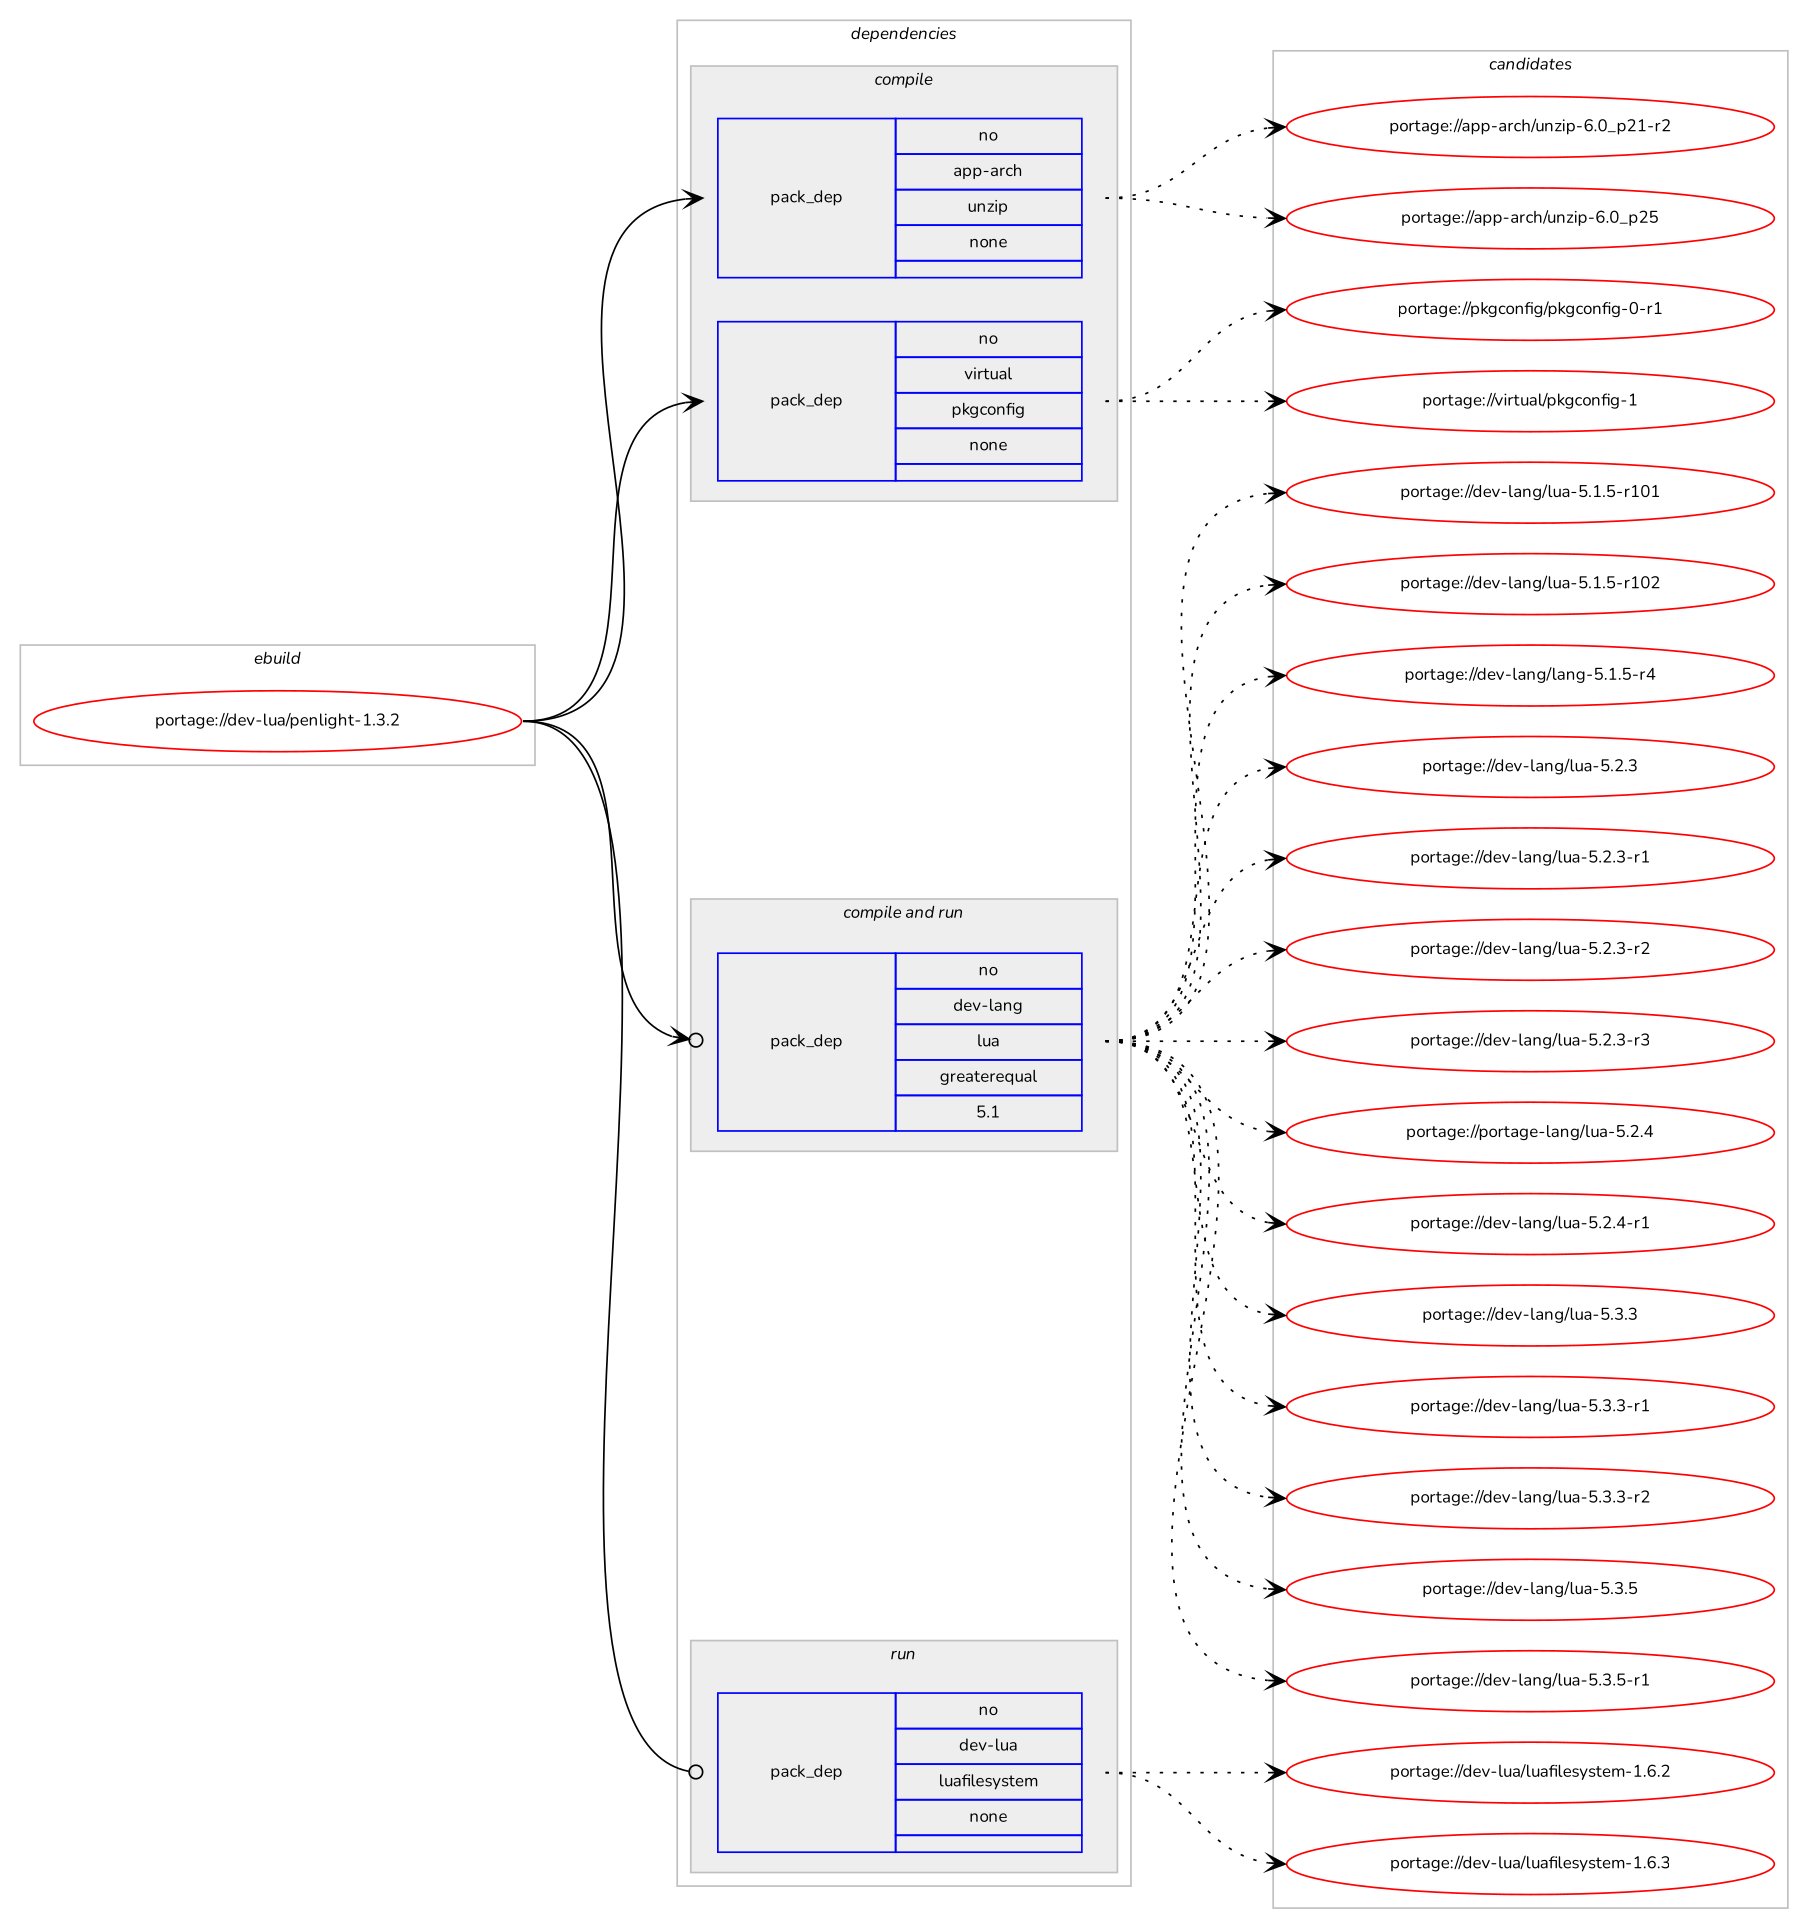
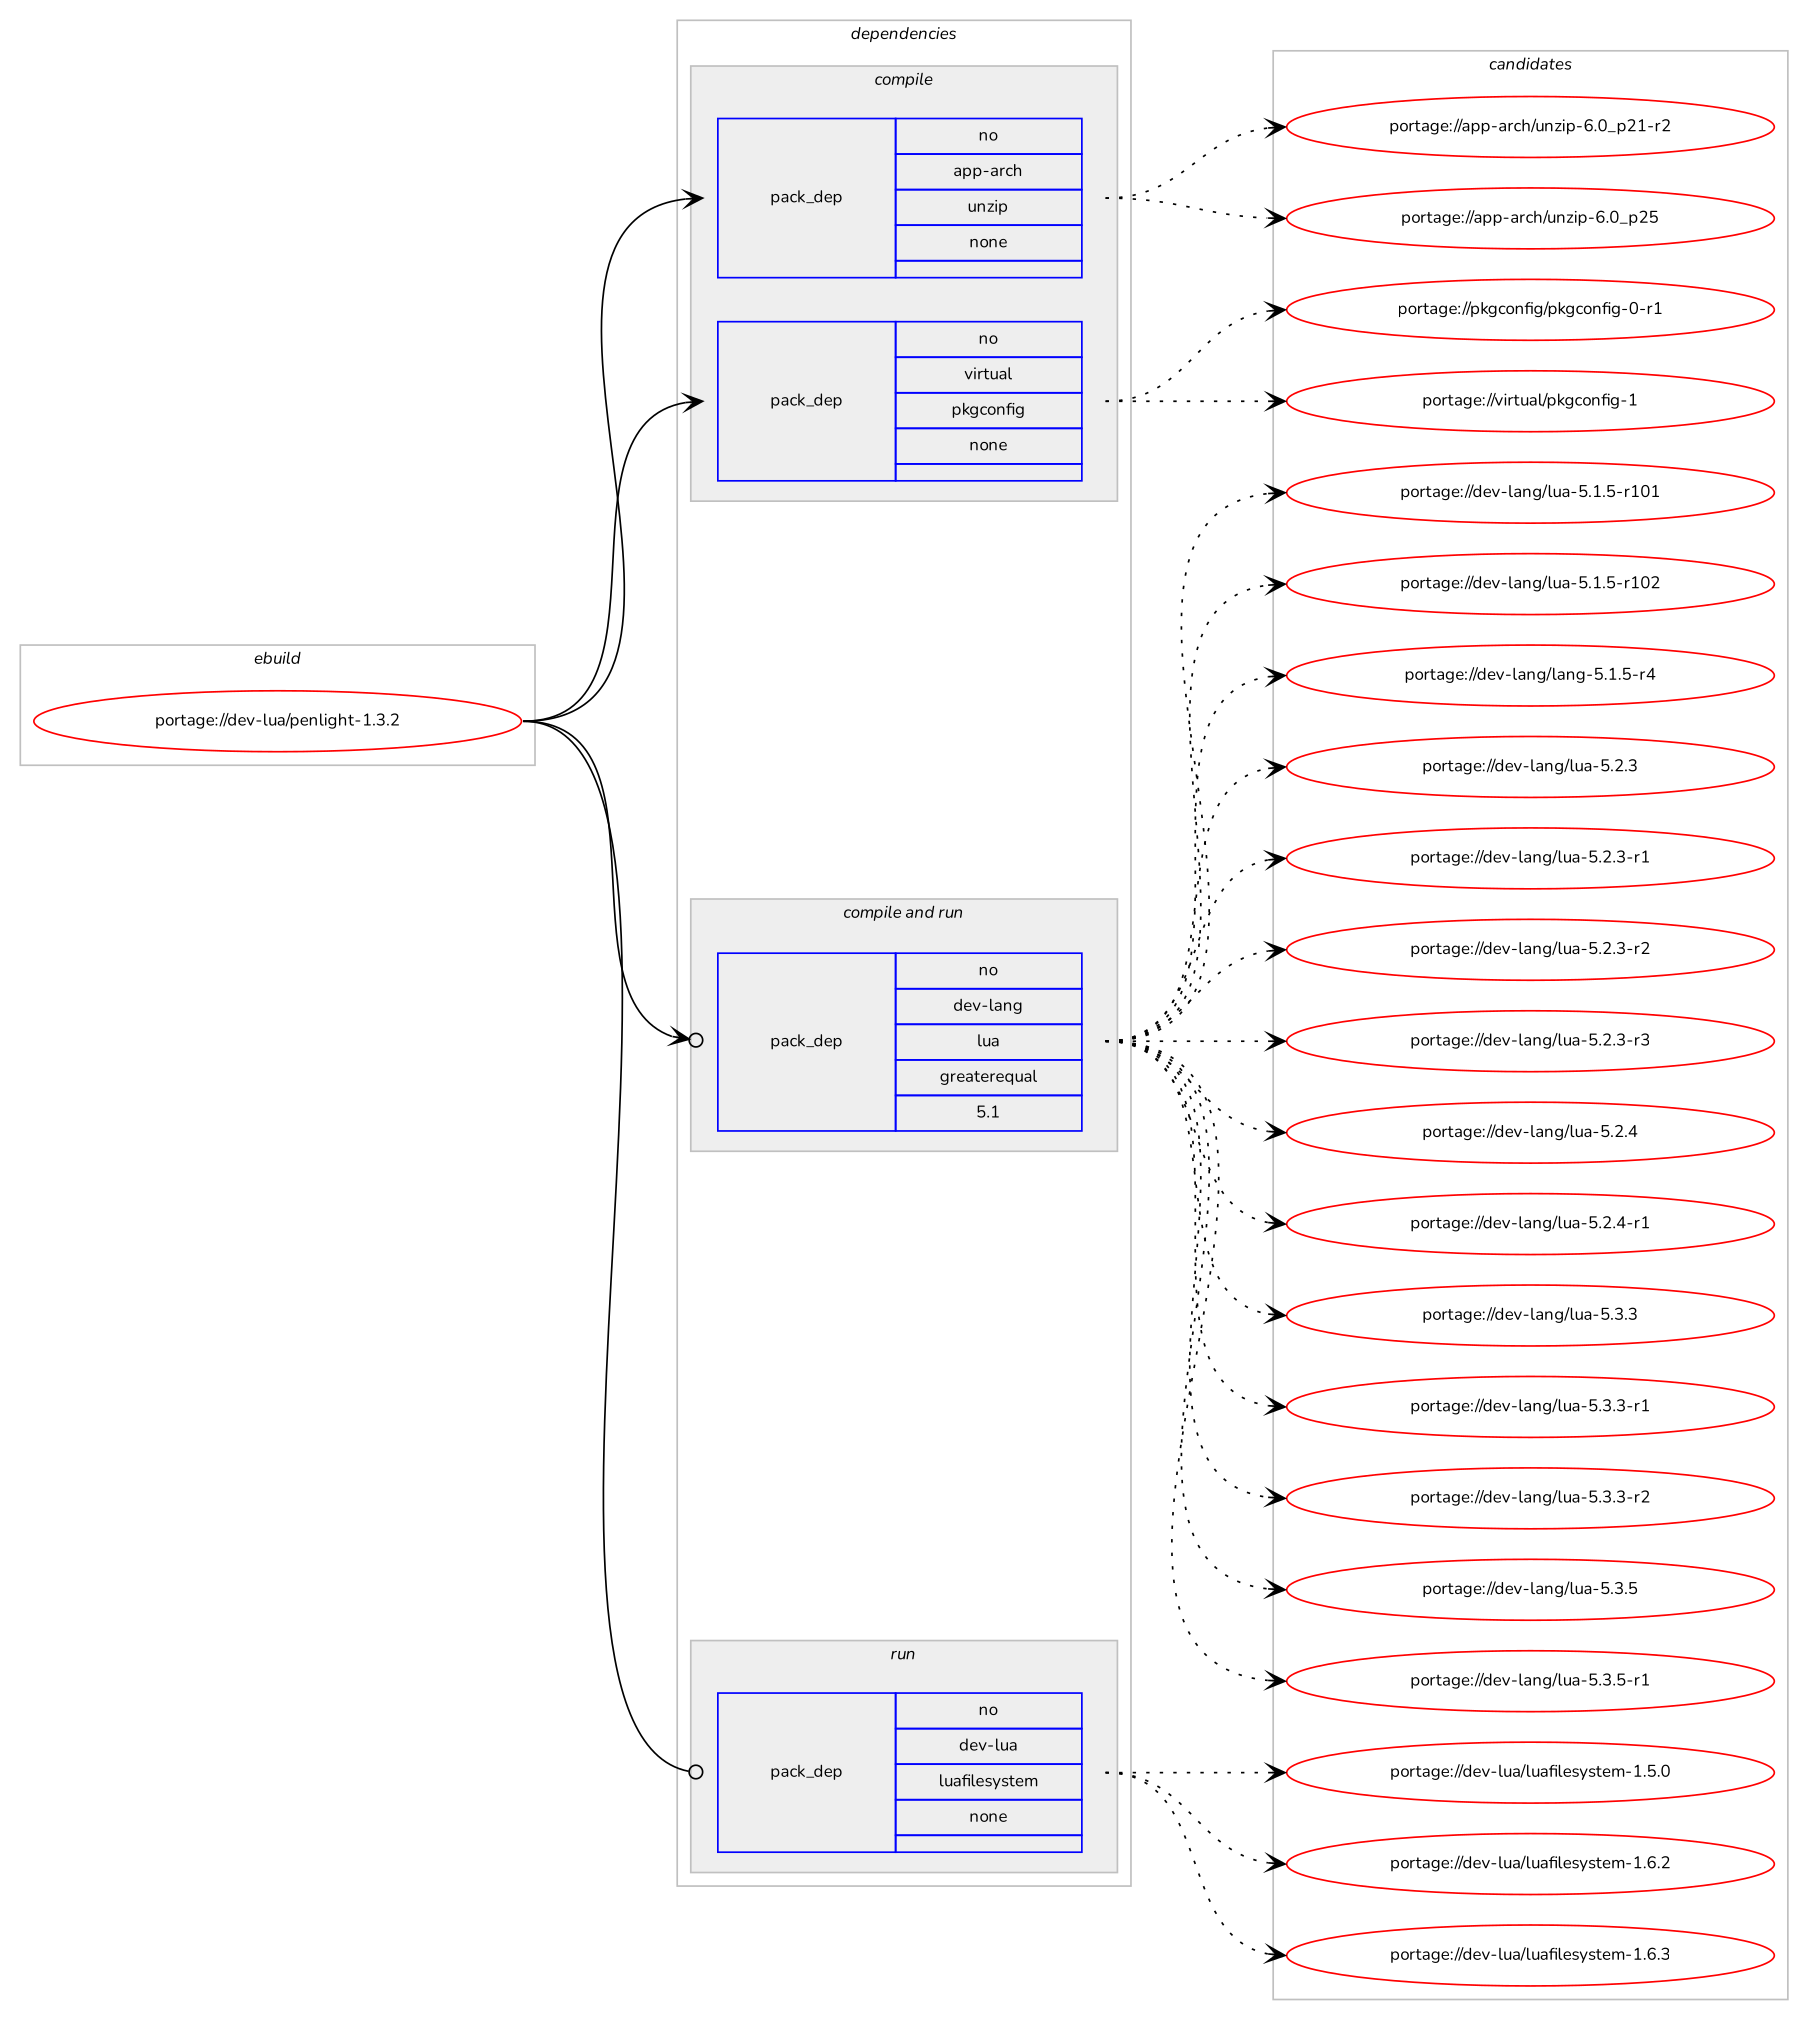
node "portage://portage-lang/lua-5.2.4": label "portage://portage-lang/lua-5.2.4" -> "portage://dev-lang/lua-5.2.4"
node "portage://dev-lua/luafilesystem-1.5.0": added
